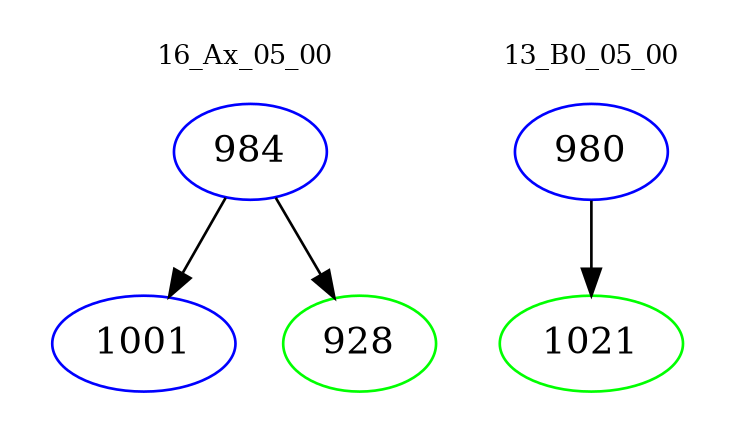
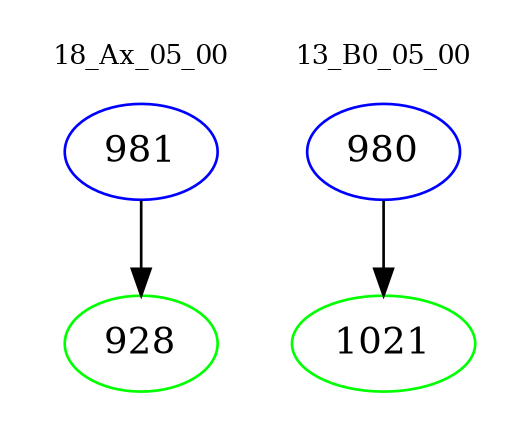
cluster "16_Ax_05_00": label "16_Ax_05_00" -> "18_Ax_05_00"
node "984": label "984" -> "981"
node "1001": removed
